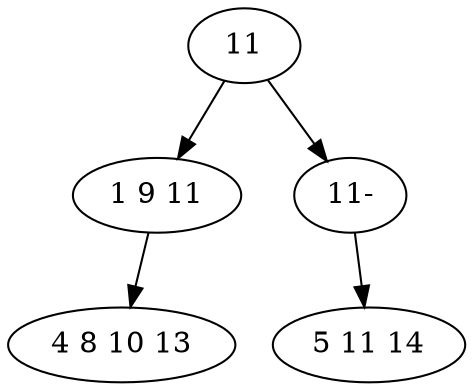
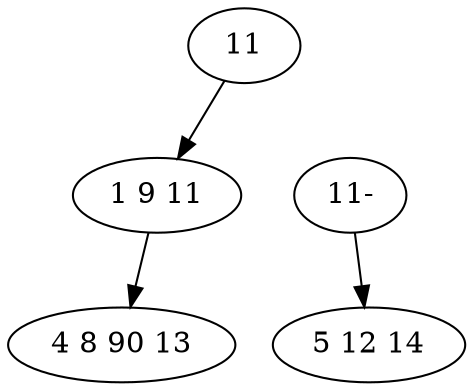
edge "11" -> "11-": removed
node "4 8 10 13": label "4 8 10 13" -> "4 8 90 13"
node "5 11 14": label "5 11 14" -> "5 12 14"
